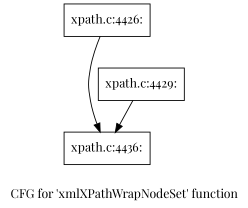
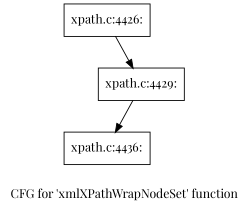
edge "xpath.c:4426:" -> "xpath.c:4436:": now "xpath.c:4426:" -> "xpath.c:4429:"
